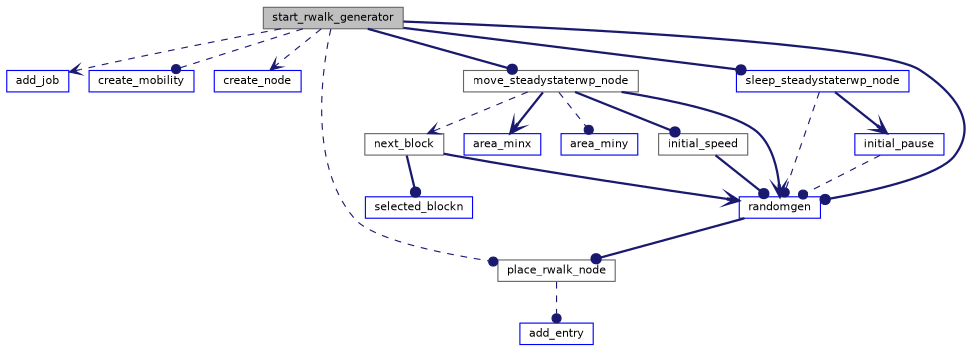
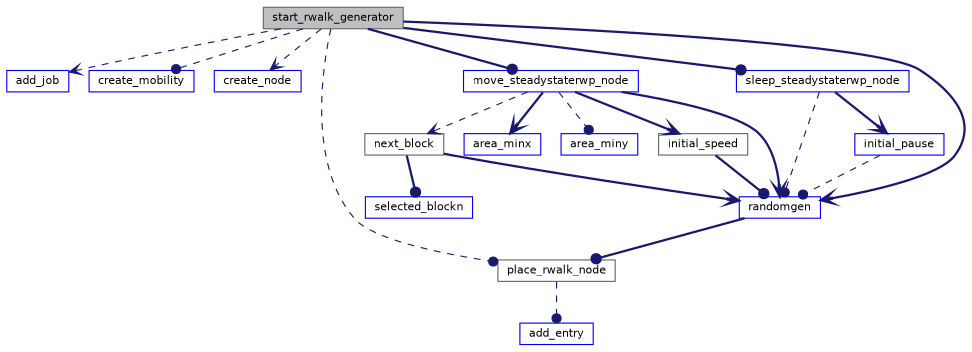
edge "start_rwalk_generator" -> "randomgen": arrowhead dot -> vee
node "move_steadystaterwp_node": color gray40 -> blue
edge "move_steadystaterwp_node" -> "initial_speed": arrowhead dot -> vee
